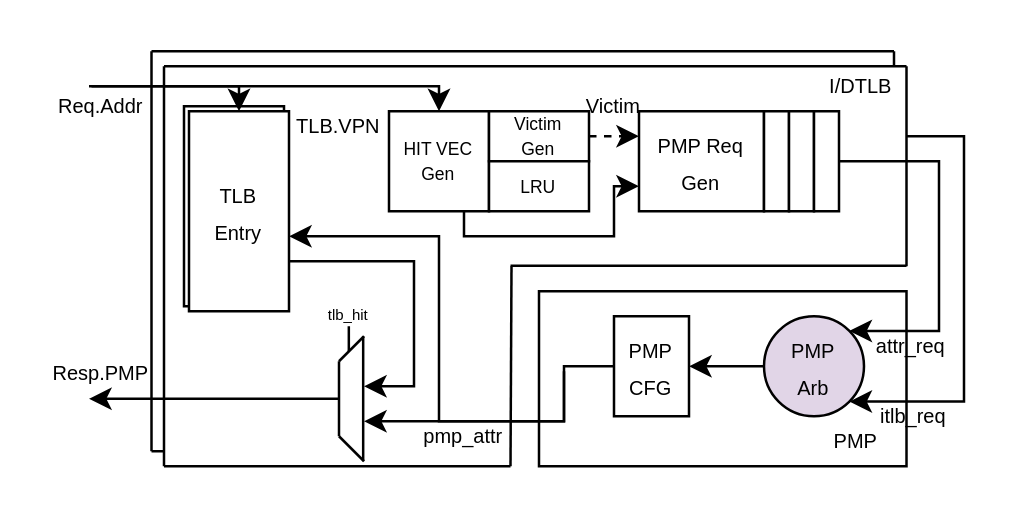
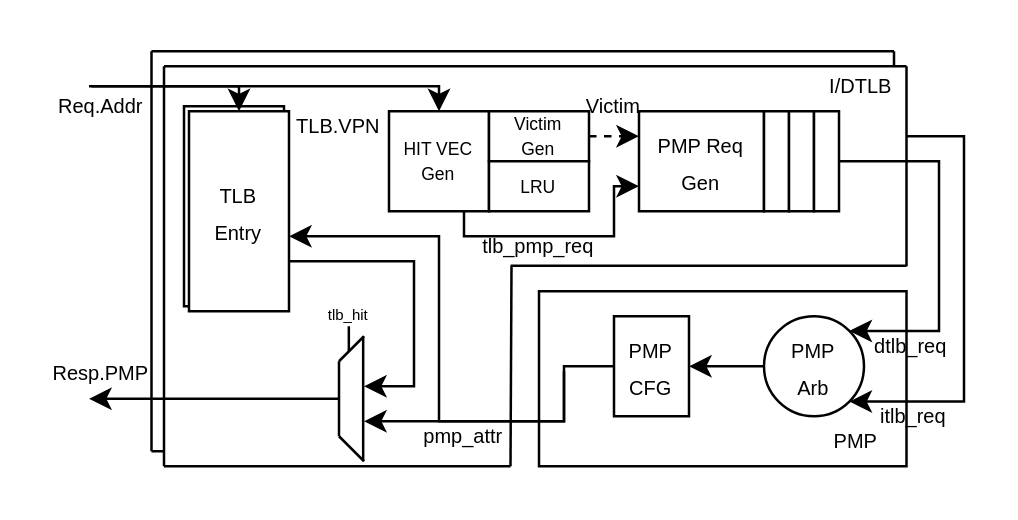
node "tlb_pmp_req": added
node "attr_req": label "attr_req" -> "dtlb_req"
node "PMP Arb": fillcolor #e1d5e7 -> #ffffff
